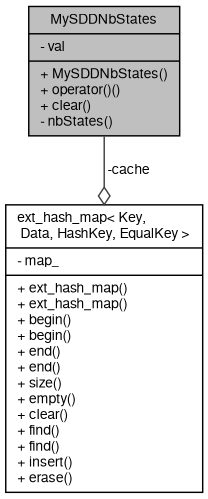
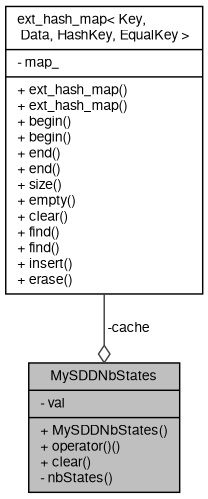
edge "MySDDNbStates" -> "ext_hash_map< Key,": reversed
